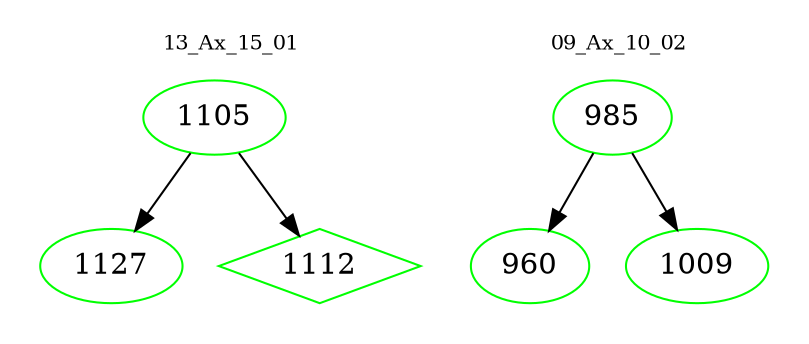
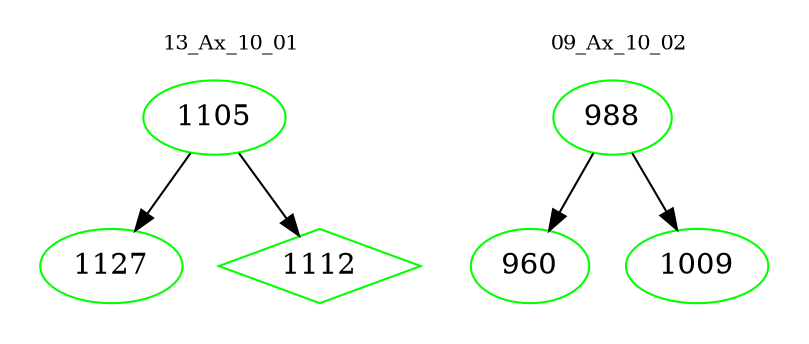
cluster "13_Ax_15_01": label "13_Ax_15_01" -> "13_Ax_10_01"
node "985": label "985" -> "988"
